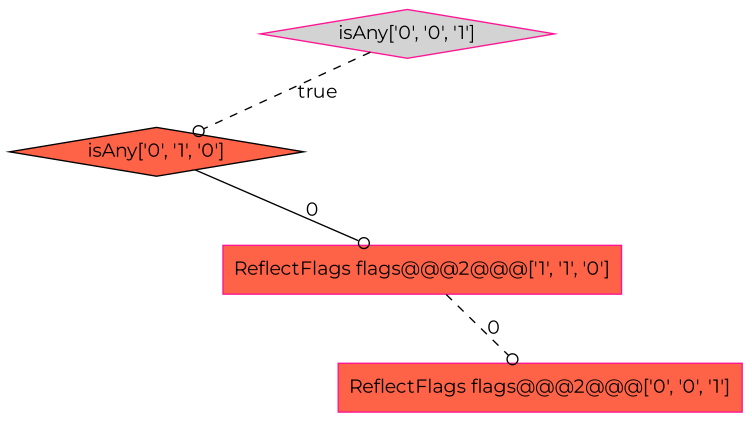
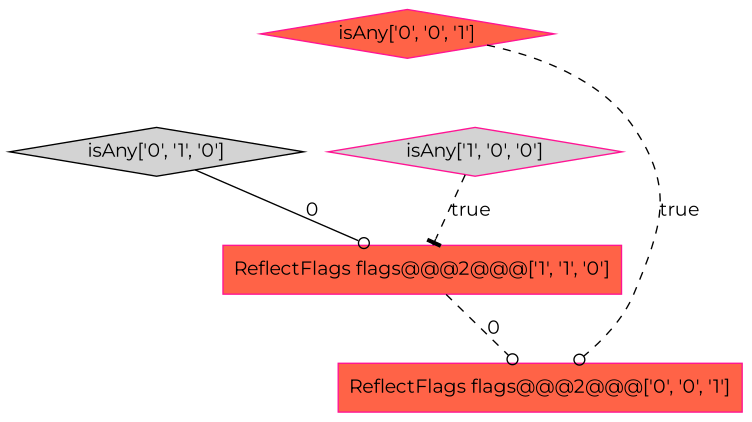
node "isAny['0', '0', '1']": fillcolor lightgray -> tomato
edge "isAny['0', '0', '1']" -> "isAny['0', '1', '0']": now "isAny['0', '0', '1']" -> "ReflectFlags flags@@@2@@@['0', '0', '1']"
node "isAny['0', '1', '0']": fillcolor tomato -> lightgray
node "isAny['1', '0', '0']": added
